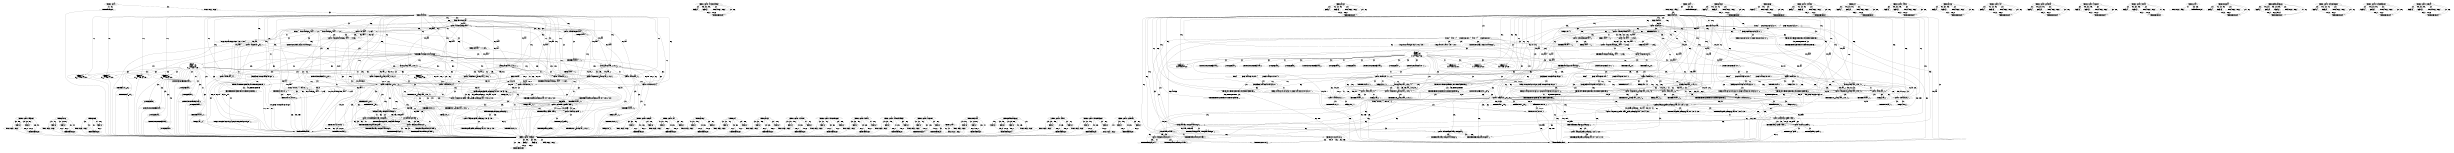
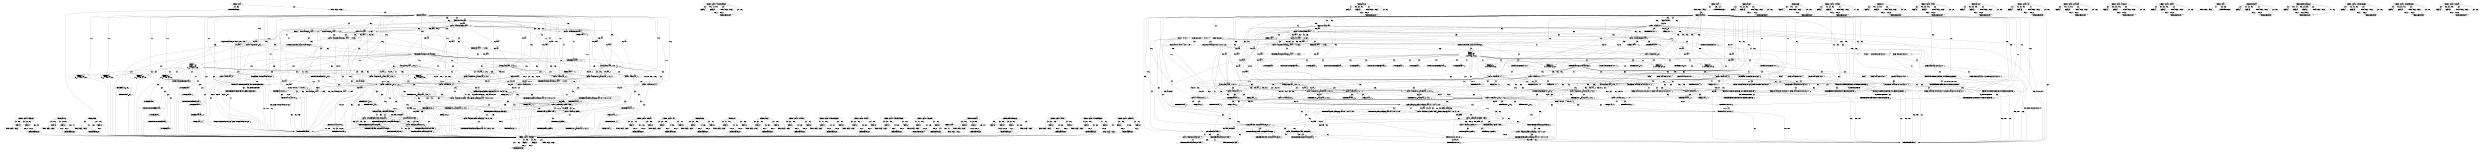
edge "(<operator>.lessThan,size < 1)" -> "(LITERAL,1,size < 1)": label "AST: " -> "DDG: err = OK"
node "(CONTROL_STRUCTURE,IF,if (size < 1))": added
